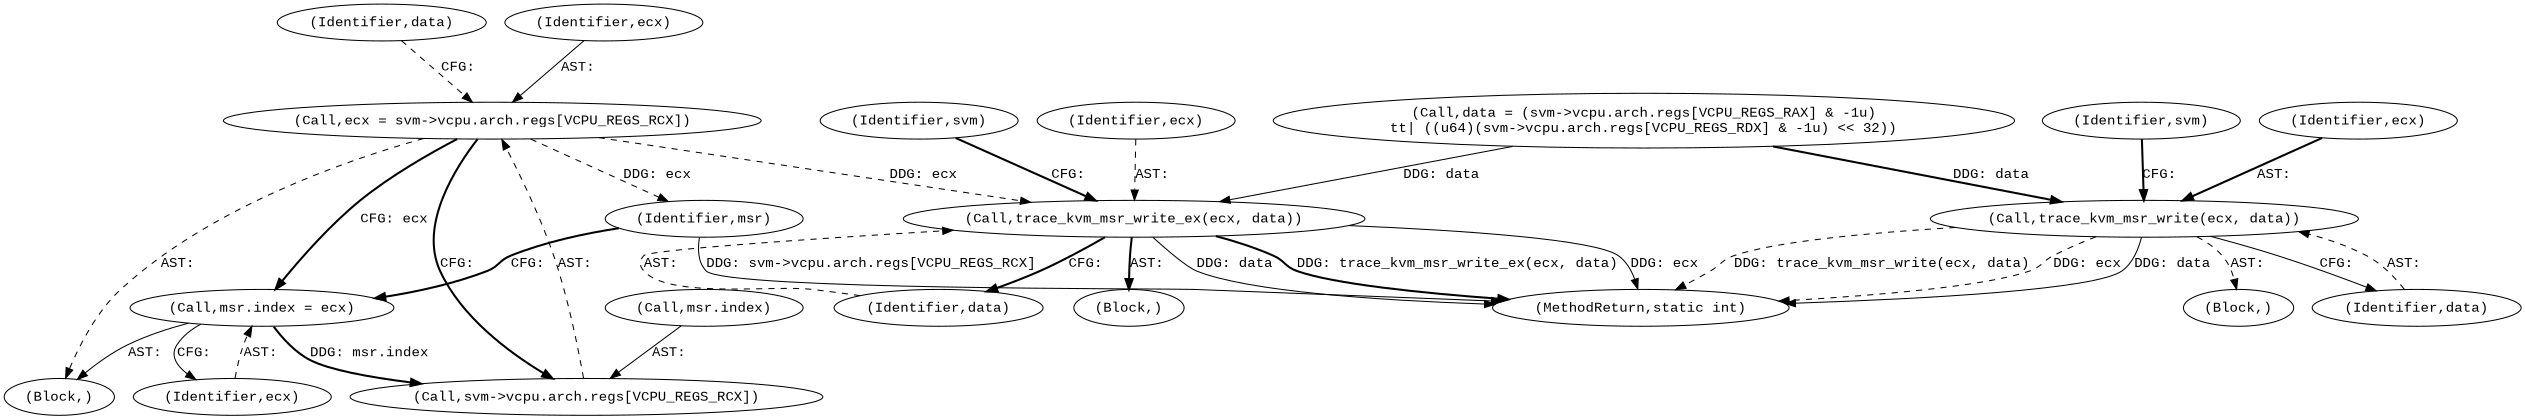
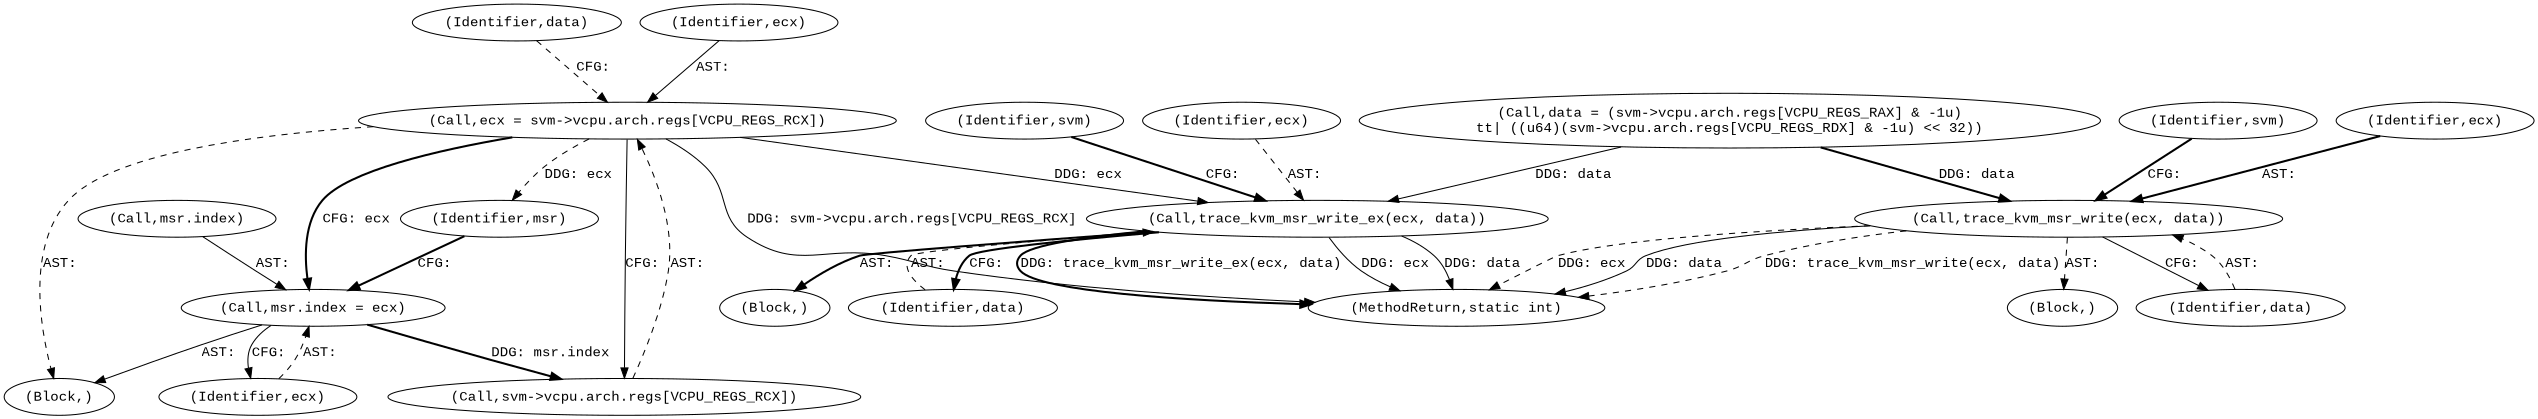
edge "(Call,ecx = svm->vcpu.arch.regs[VCPU_REGS_RCX])" -> "(Call,trace_kvm_msr_write_ex(ecx, data))": style dashed -> solid
edge "(Call,ecx = svm->vcpu.arch.regs[VCPU_REGS_RCX])" -> "(Call,svm->vcpu.arch.regs[VCPU_REGS_RCX])": style bold -> solid
edge "(Identifier,msr)" -> "(MethodReturn,static int)": now "(Call,ecx = svm->vcpu.arch.regs[VCPU_REGS_RCX])" -> "(MethodReturn,static int)"
edge "(Call,msr.index)" -> "(Call,svm->vcpu.arch.regs[VCPU_REGS_RCX])": now "(Call,msr.index)" -> "(Call,msr.index = ecx)"
